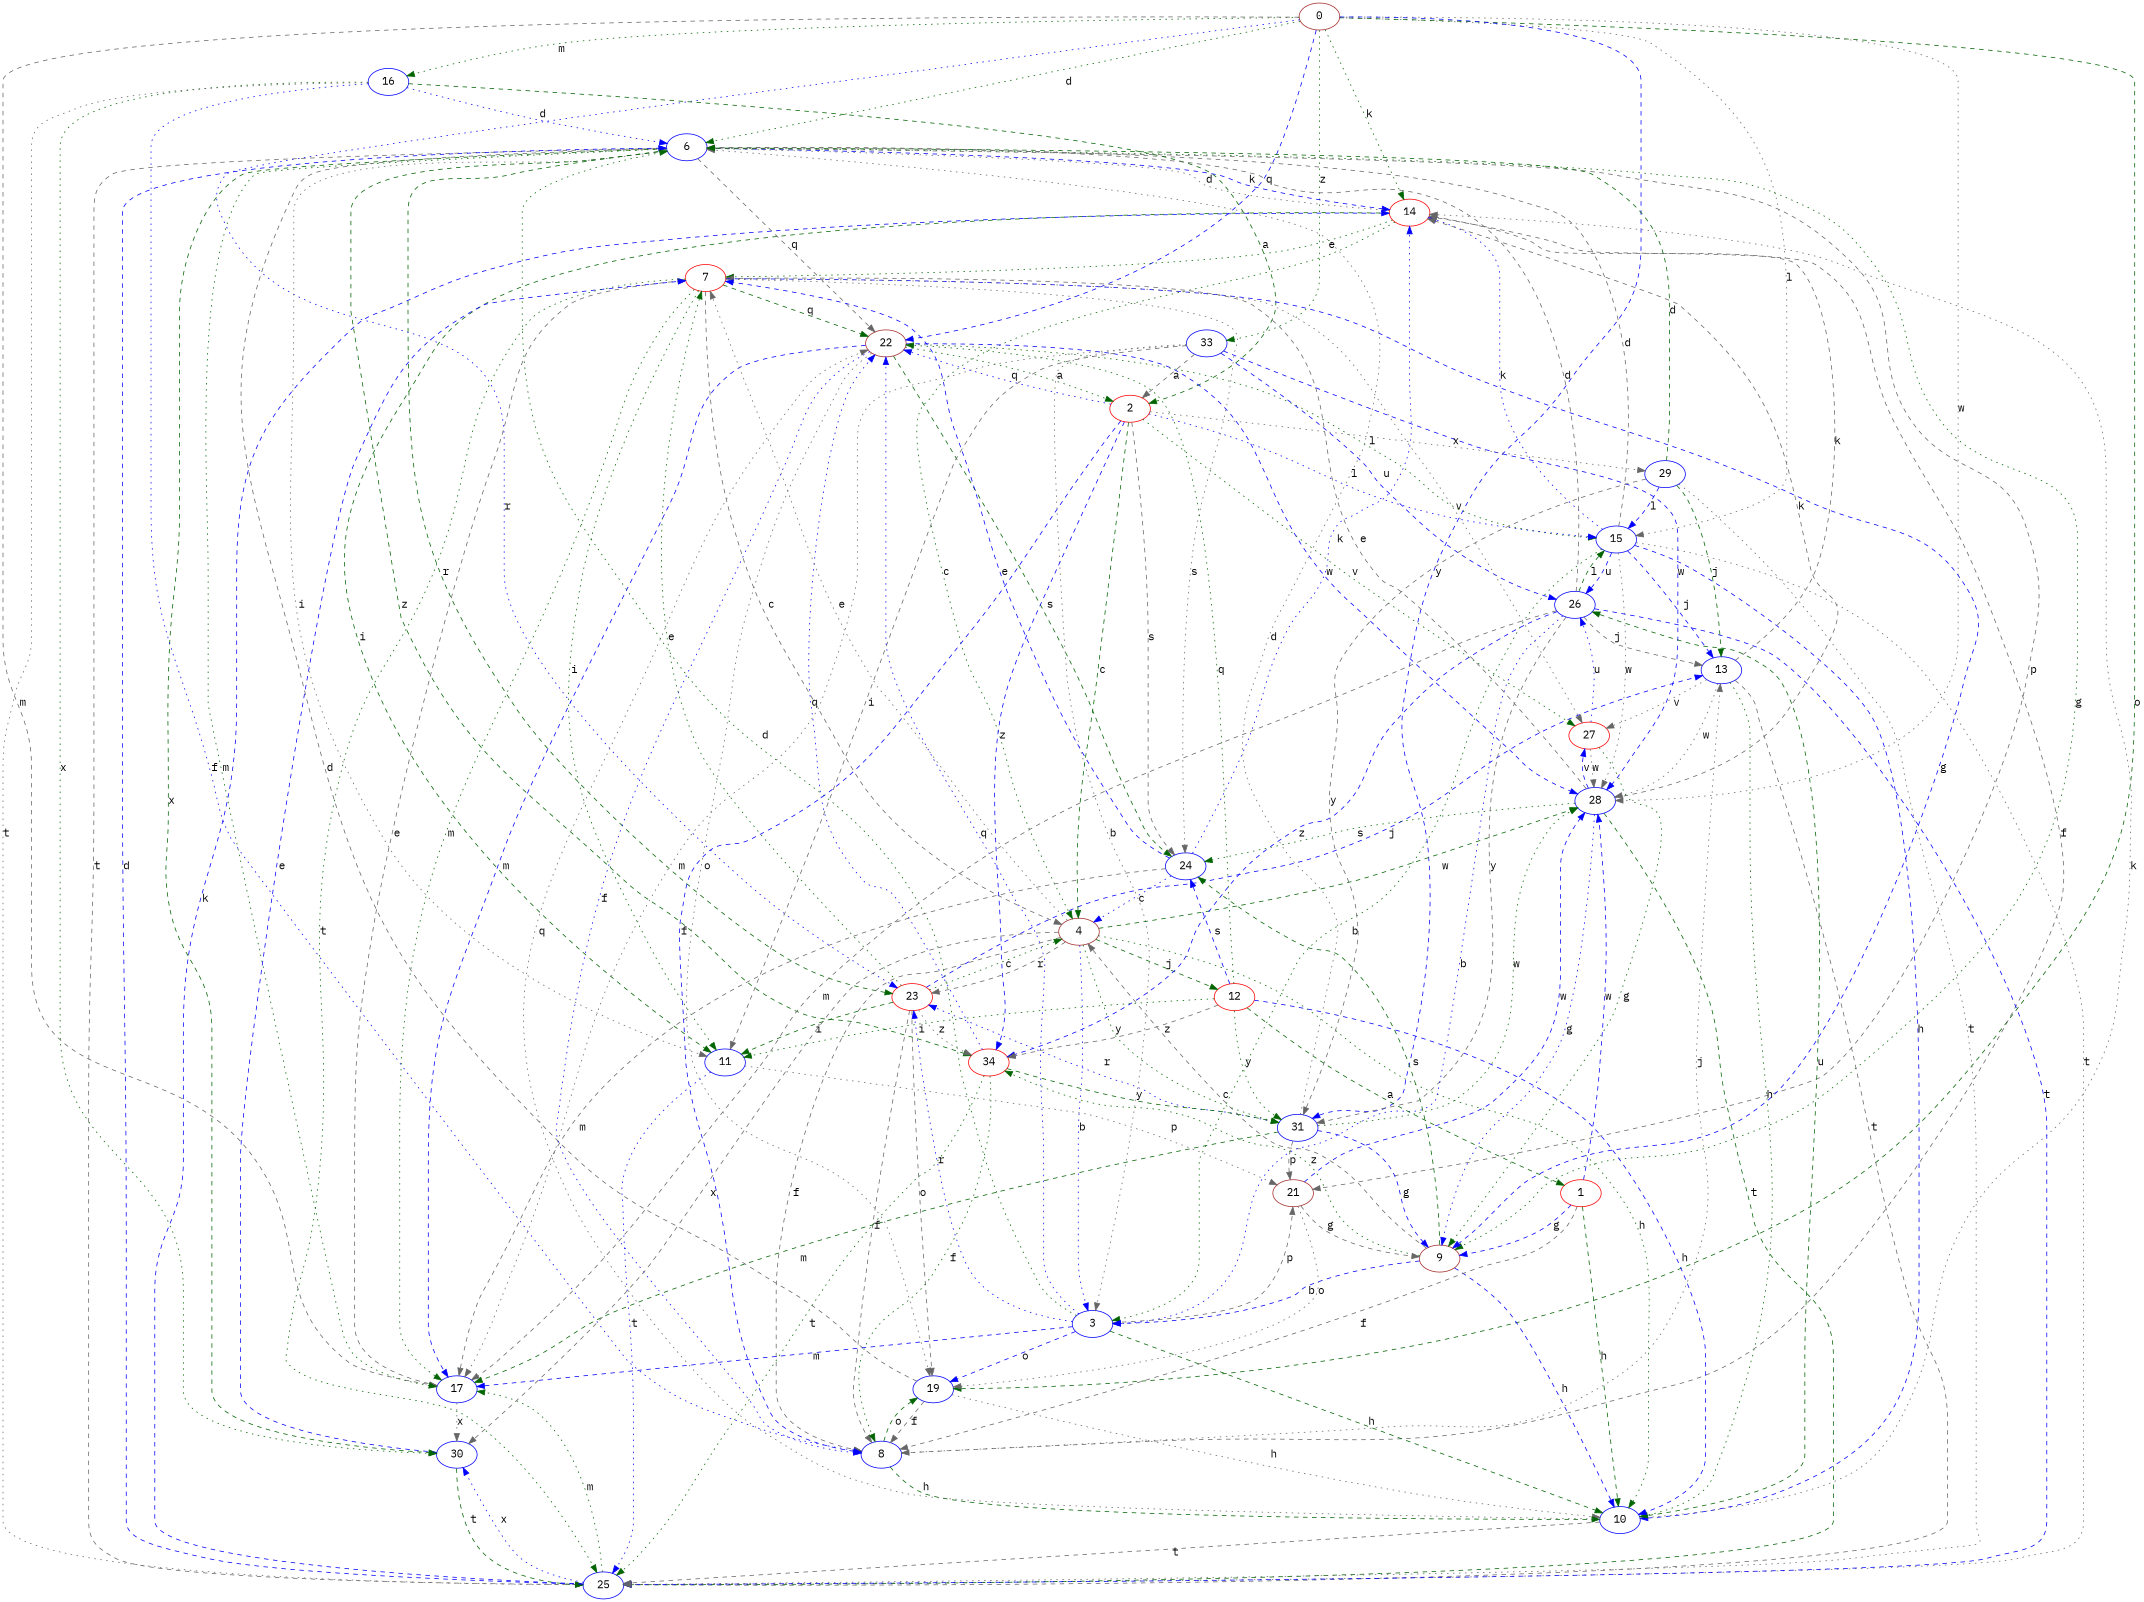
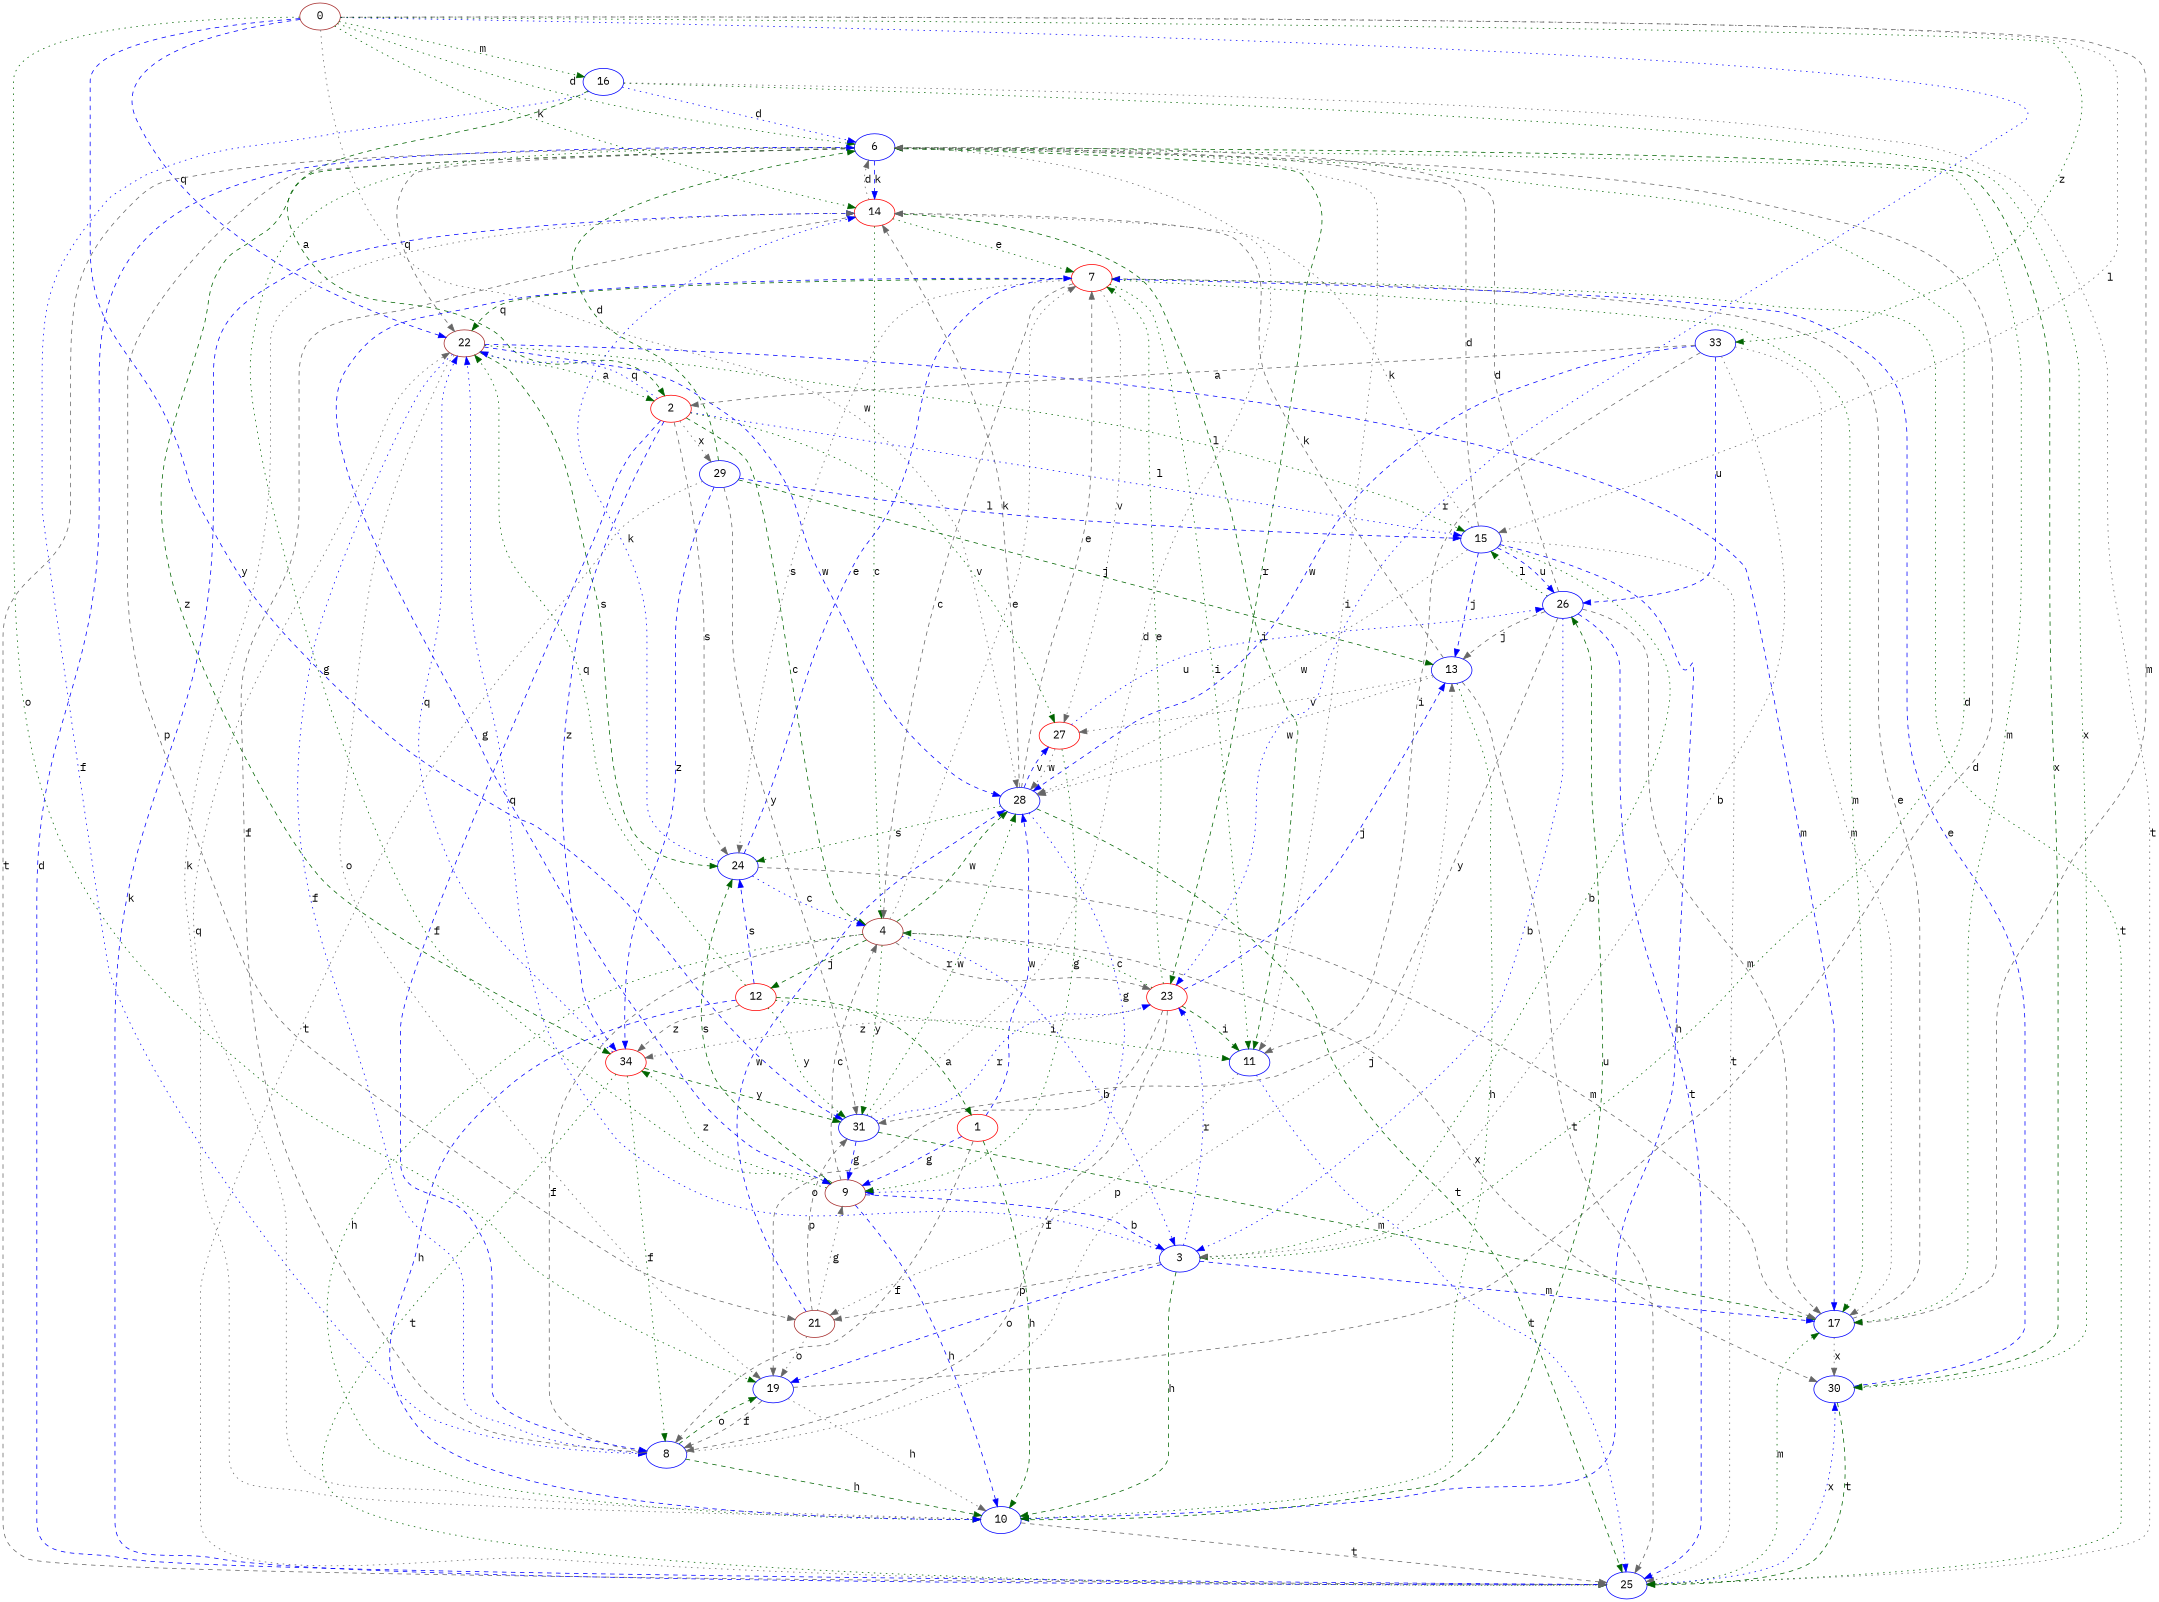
edge "15" -> "14": color blue -> gray40
edge "26" -> "15": style dashed -> dotted
edge "0" -> "19": style dashed -> dotted
edge "26" -> "34": now "29" -> "34"
edge "31" -> "21": reversed
edge "21" -> "9": style dashed -> dotted
